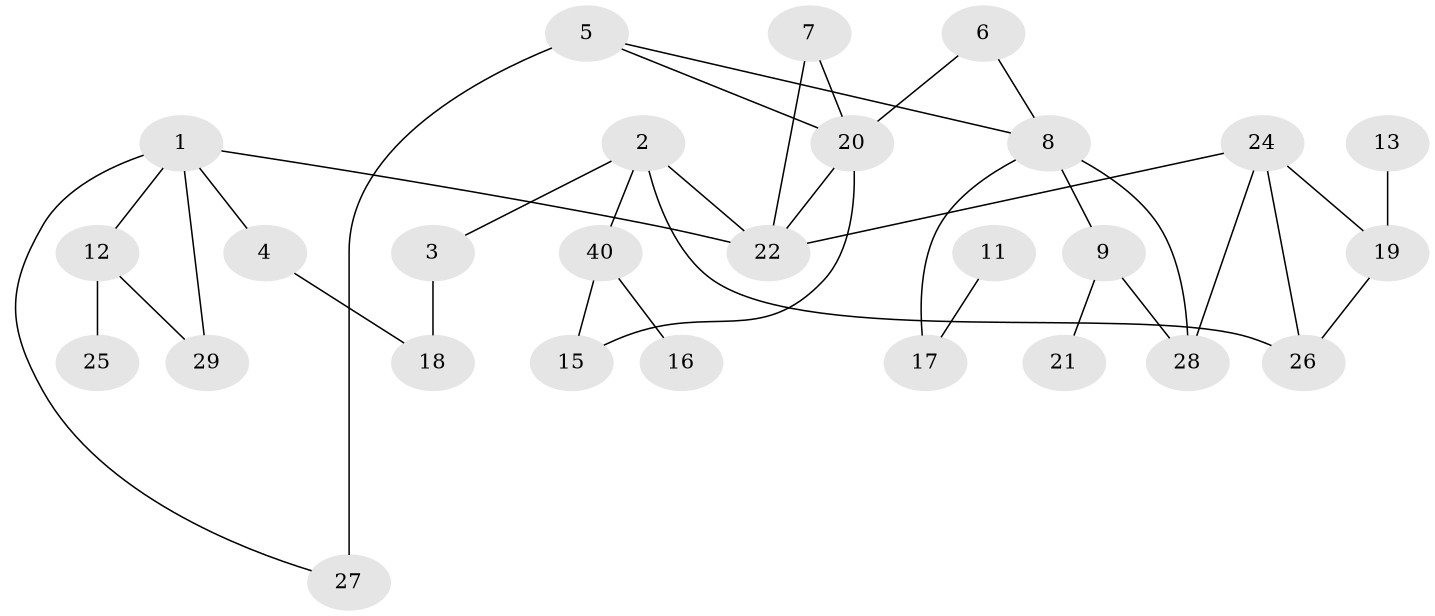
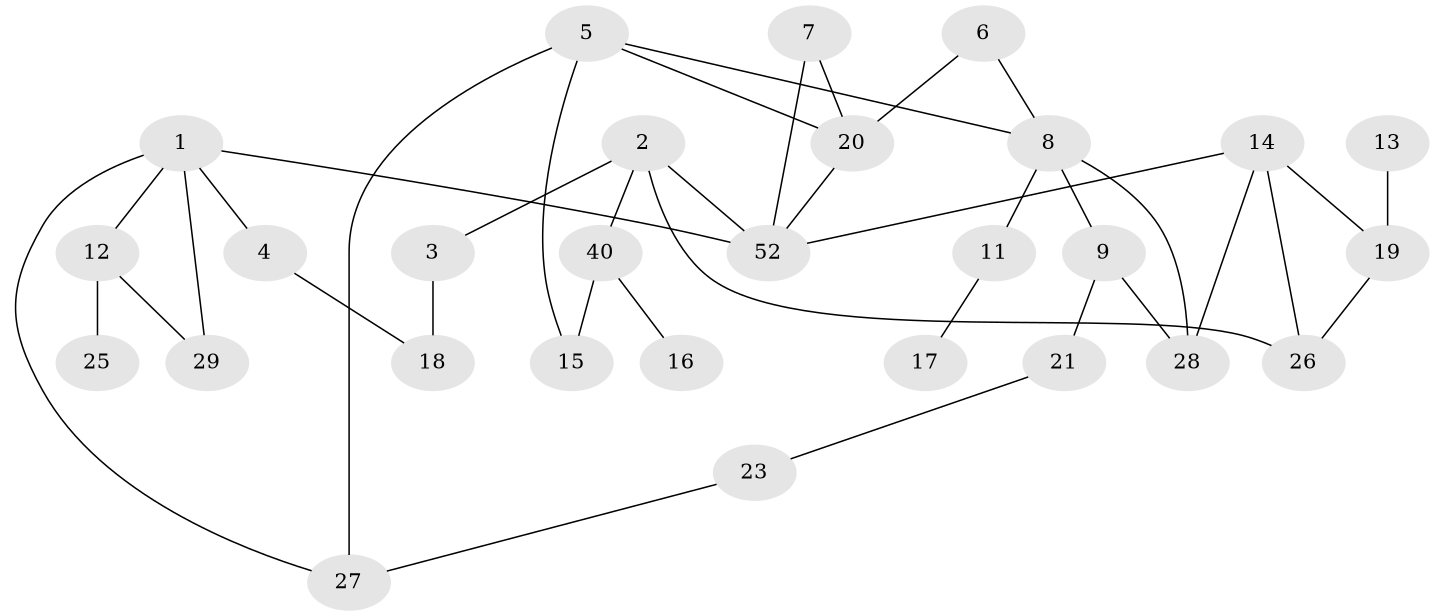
node "24": label "24" -> "14"
edge "8" -- "17": now "8" -- "11"
node "22": label "22" -> "52"
edge "20" -- "15": now "5" -- "15"
node "23": added
